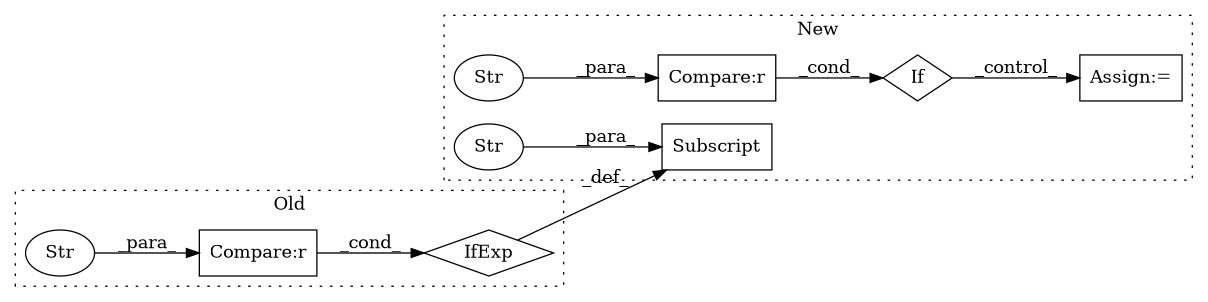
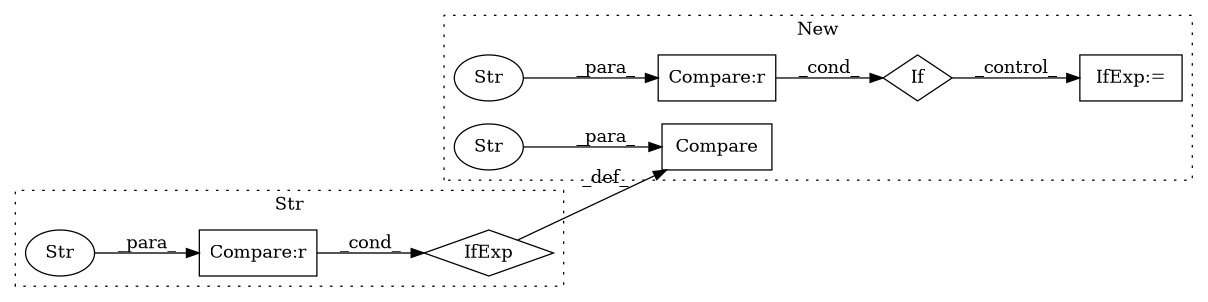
node "Assign:=": label "Assign:=" -> "IfExp:="
node "Subscript": label "Subscript" -> "Compare"
cluster "Old": label "Old" -> "Str"
